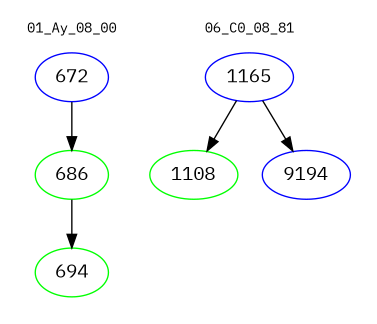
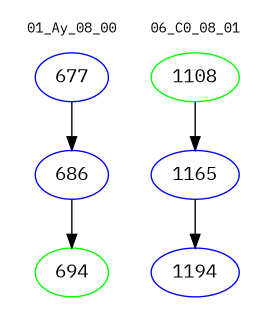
cluster "06_C0_08_81": label "06_C0_08_81" -> "06_C0_08_01"
node "672": label "672" -> "677"
edge "1165" -> "1108": reversed
node "686": color green -> blue
node "9194": label "9194" -> "1194"
